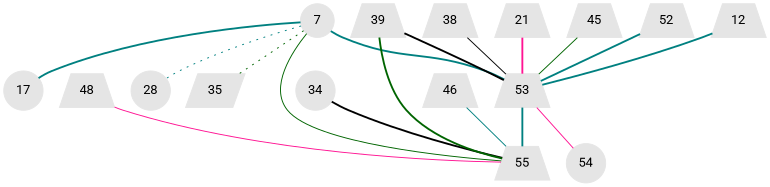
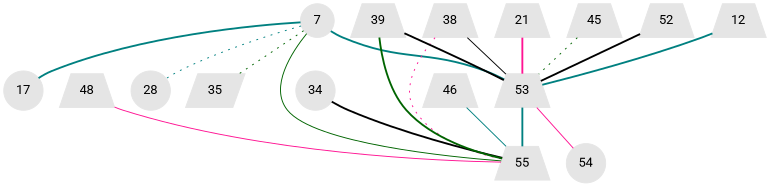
edge "45" -- "53": style solid -> dotted
edge "52" -- "53": color teal -> black
edge "38" -- "55": added
